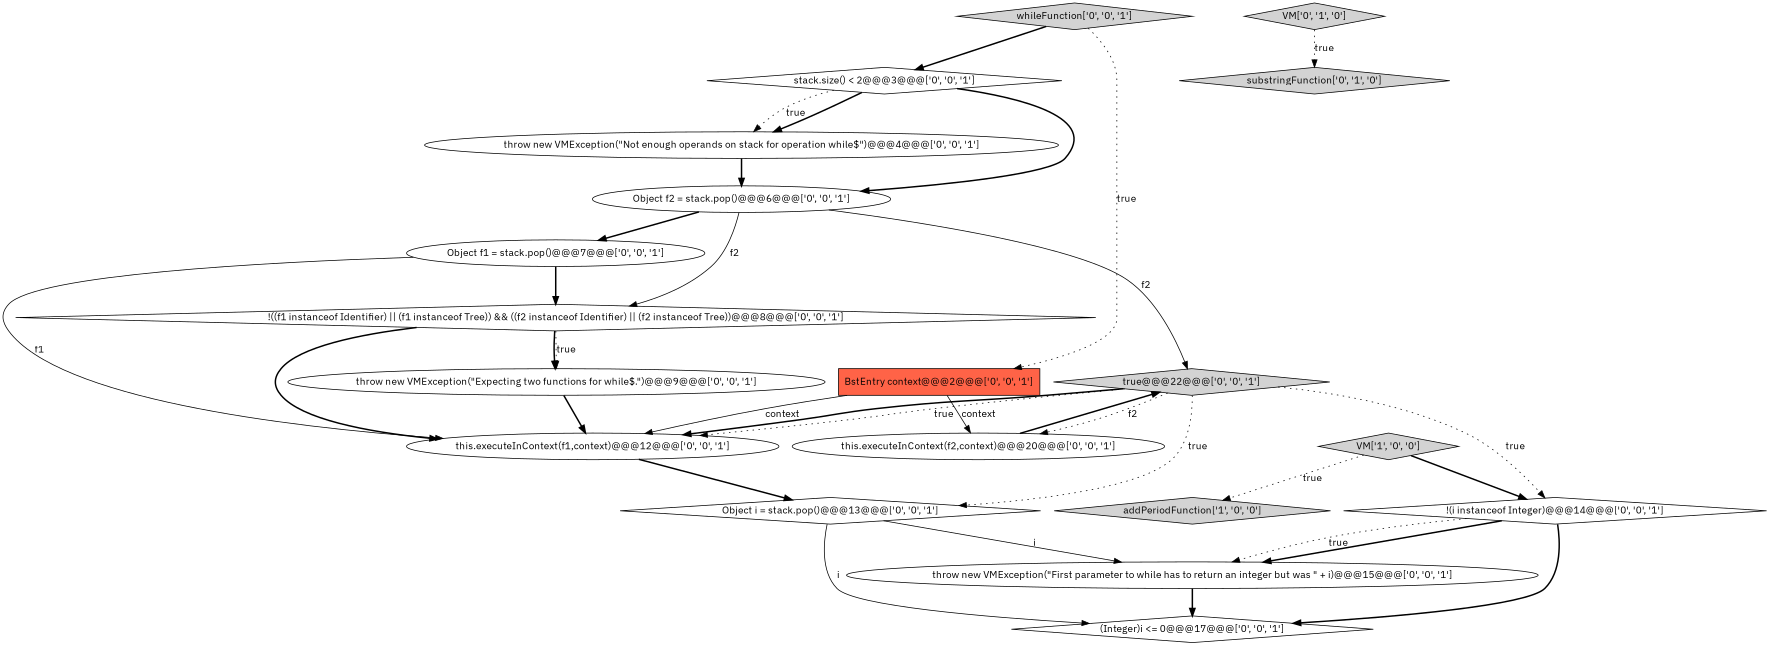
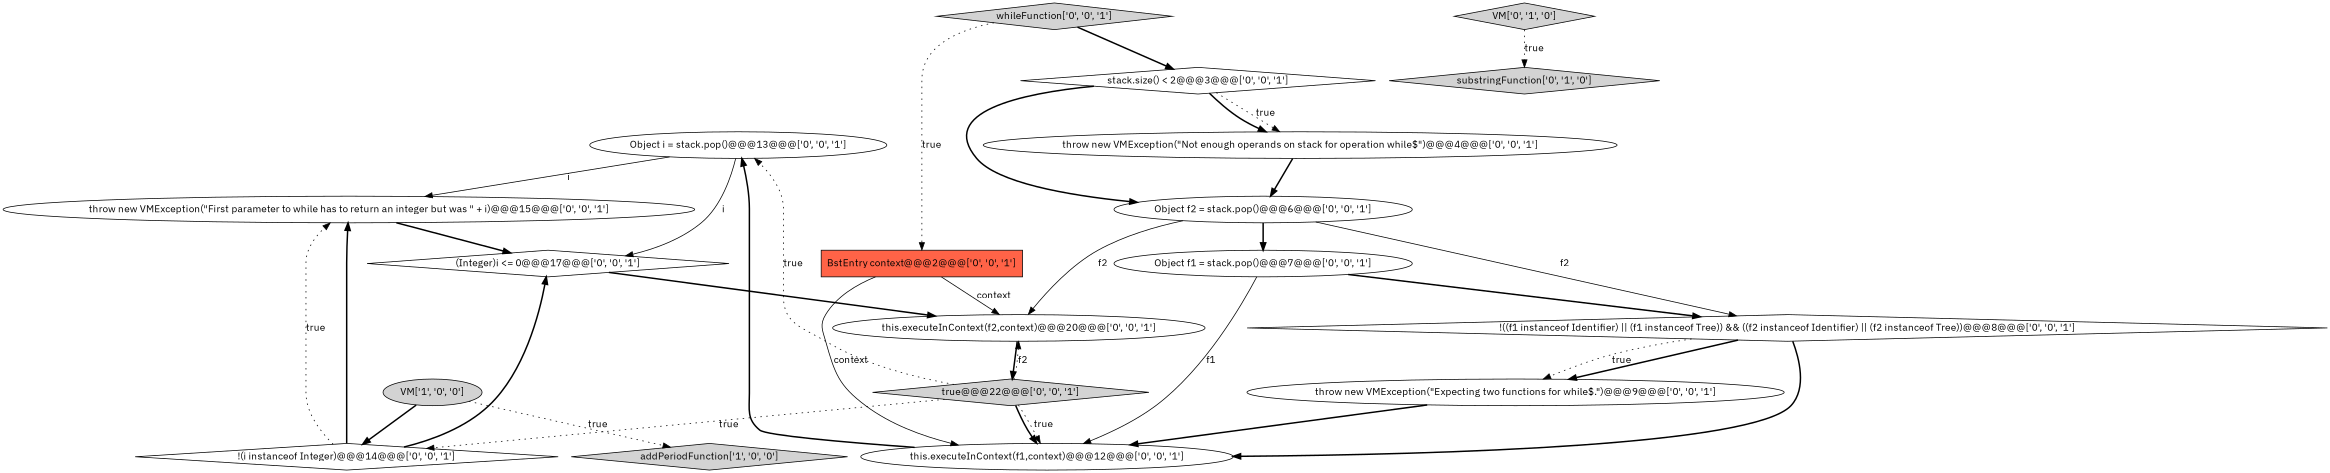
edge "Object f2 = stack.pop()@@@6@@@['0', '0', '1']" -> "true@@@22@@@['0', '0', '1']": now "Object f2 = stack.pop()@@@6@@@['0', '0', '1']" -> "this.executeInContext(f2,context)@@@20@@@['0', '0', '1']"
edge "(Integer)i <= 0@@@17@@@['0', '0', '1']" -> "this.executeInContext(f2,context)@@@20@@@['0', '0', '1']": added
node "VM['1', '0', '0']": shape diamond -> ellipse
node "Object i = stack.pop()@@@13@@@['0', '0', '1']": shape diamond -> ellipse
